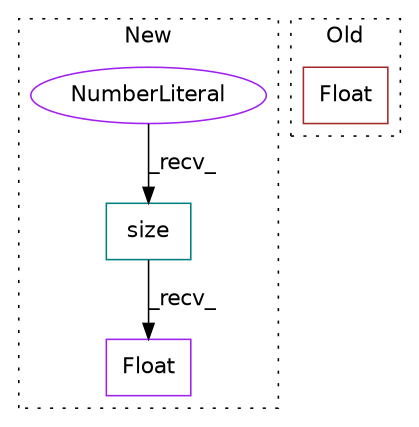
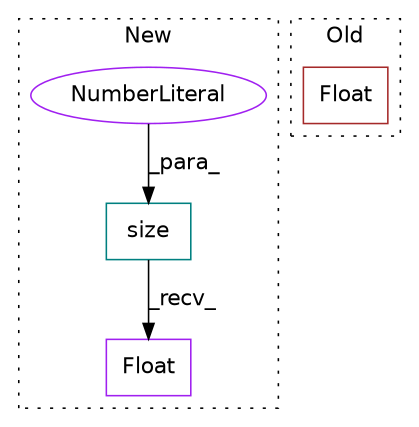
edge "NumberLiteral" -> "size": label "_recv_" -> "_para_"
